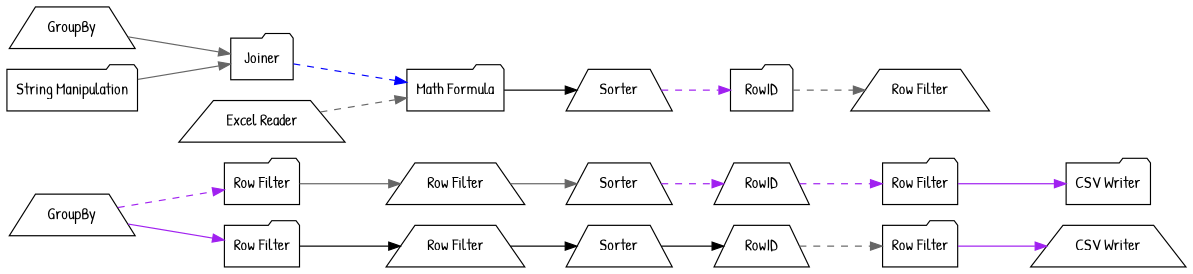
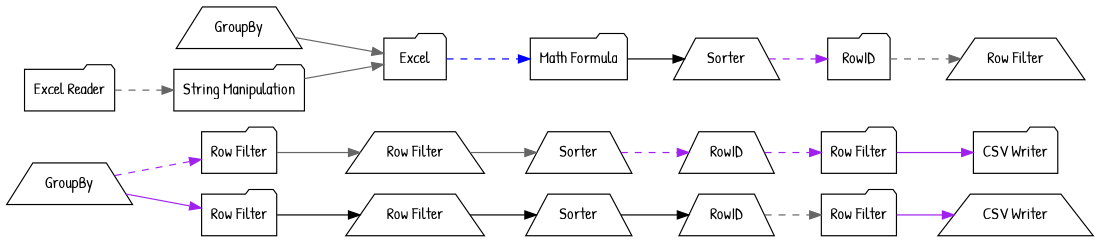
node "Joiner": label "Joiner" -> "Excel"
edge "Excel Reader" -> "Math Formula": now "Excel Reader" -> "String Manipulation"
node "Excel Reader": shape trapezium -> folder
